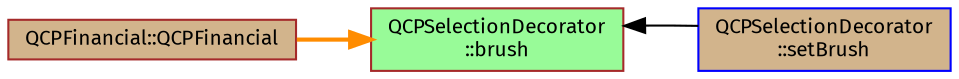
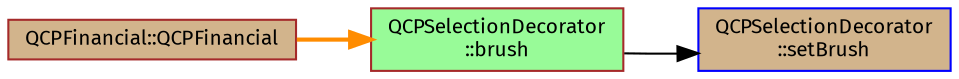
edge "QCPSelectionDecorator ::setBrush" -> "QCPSelectionDecorator ::brush": reversed
